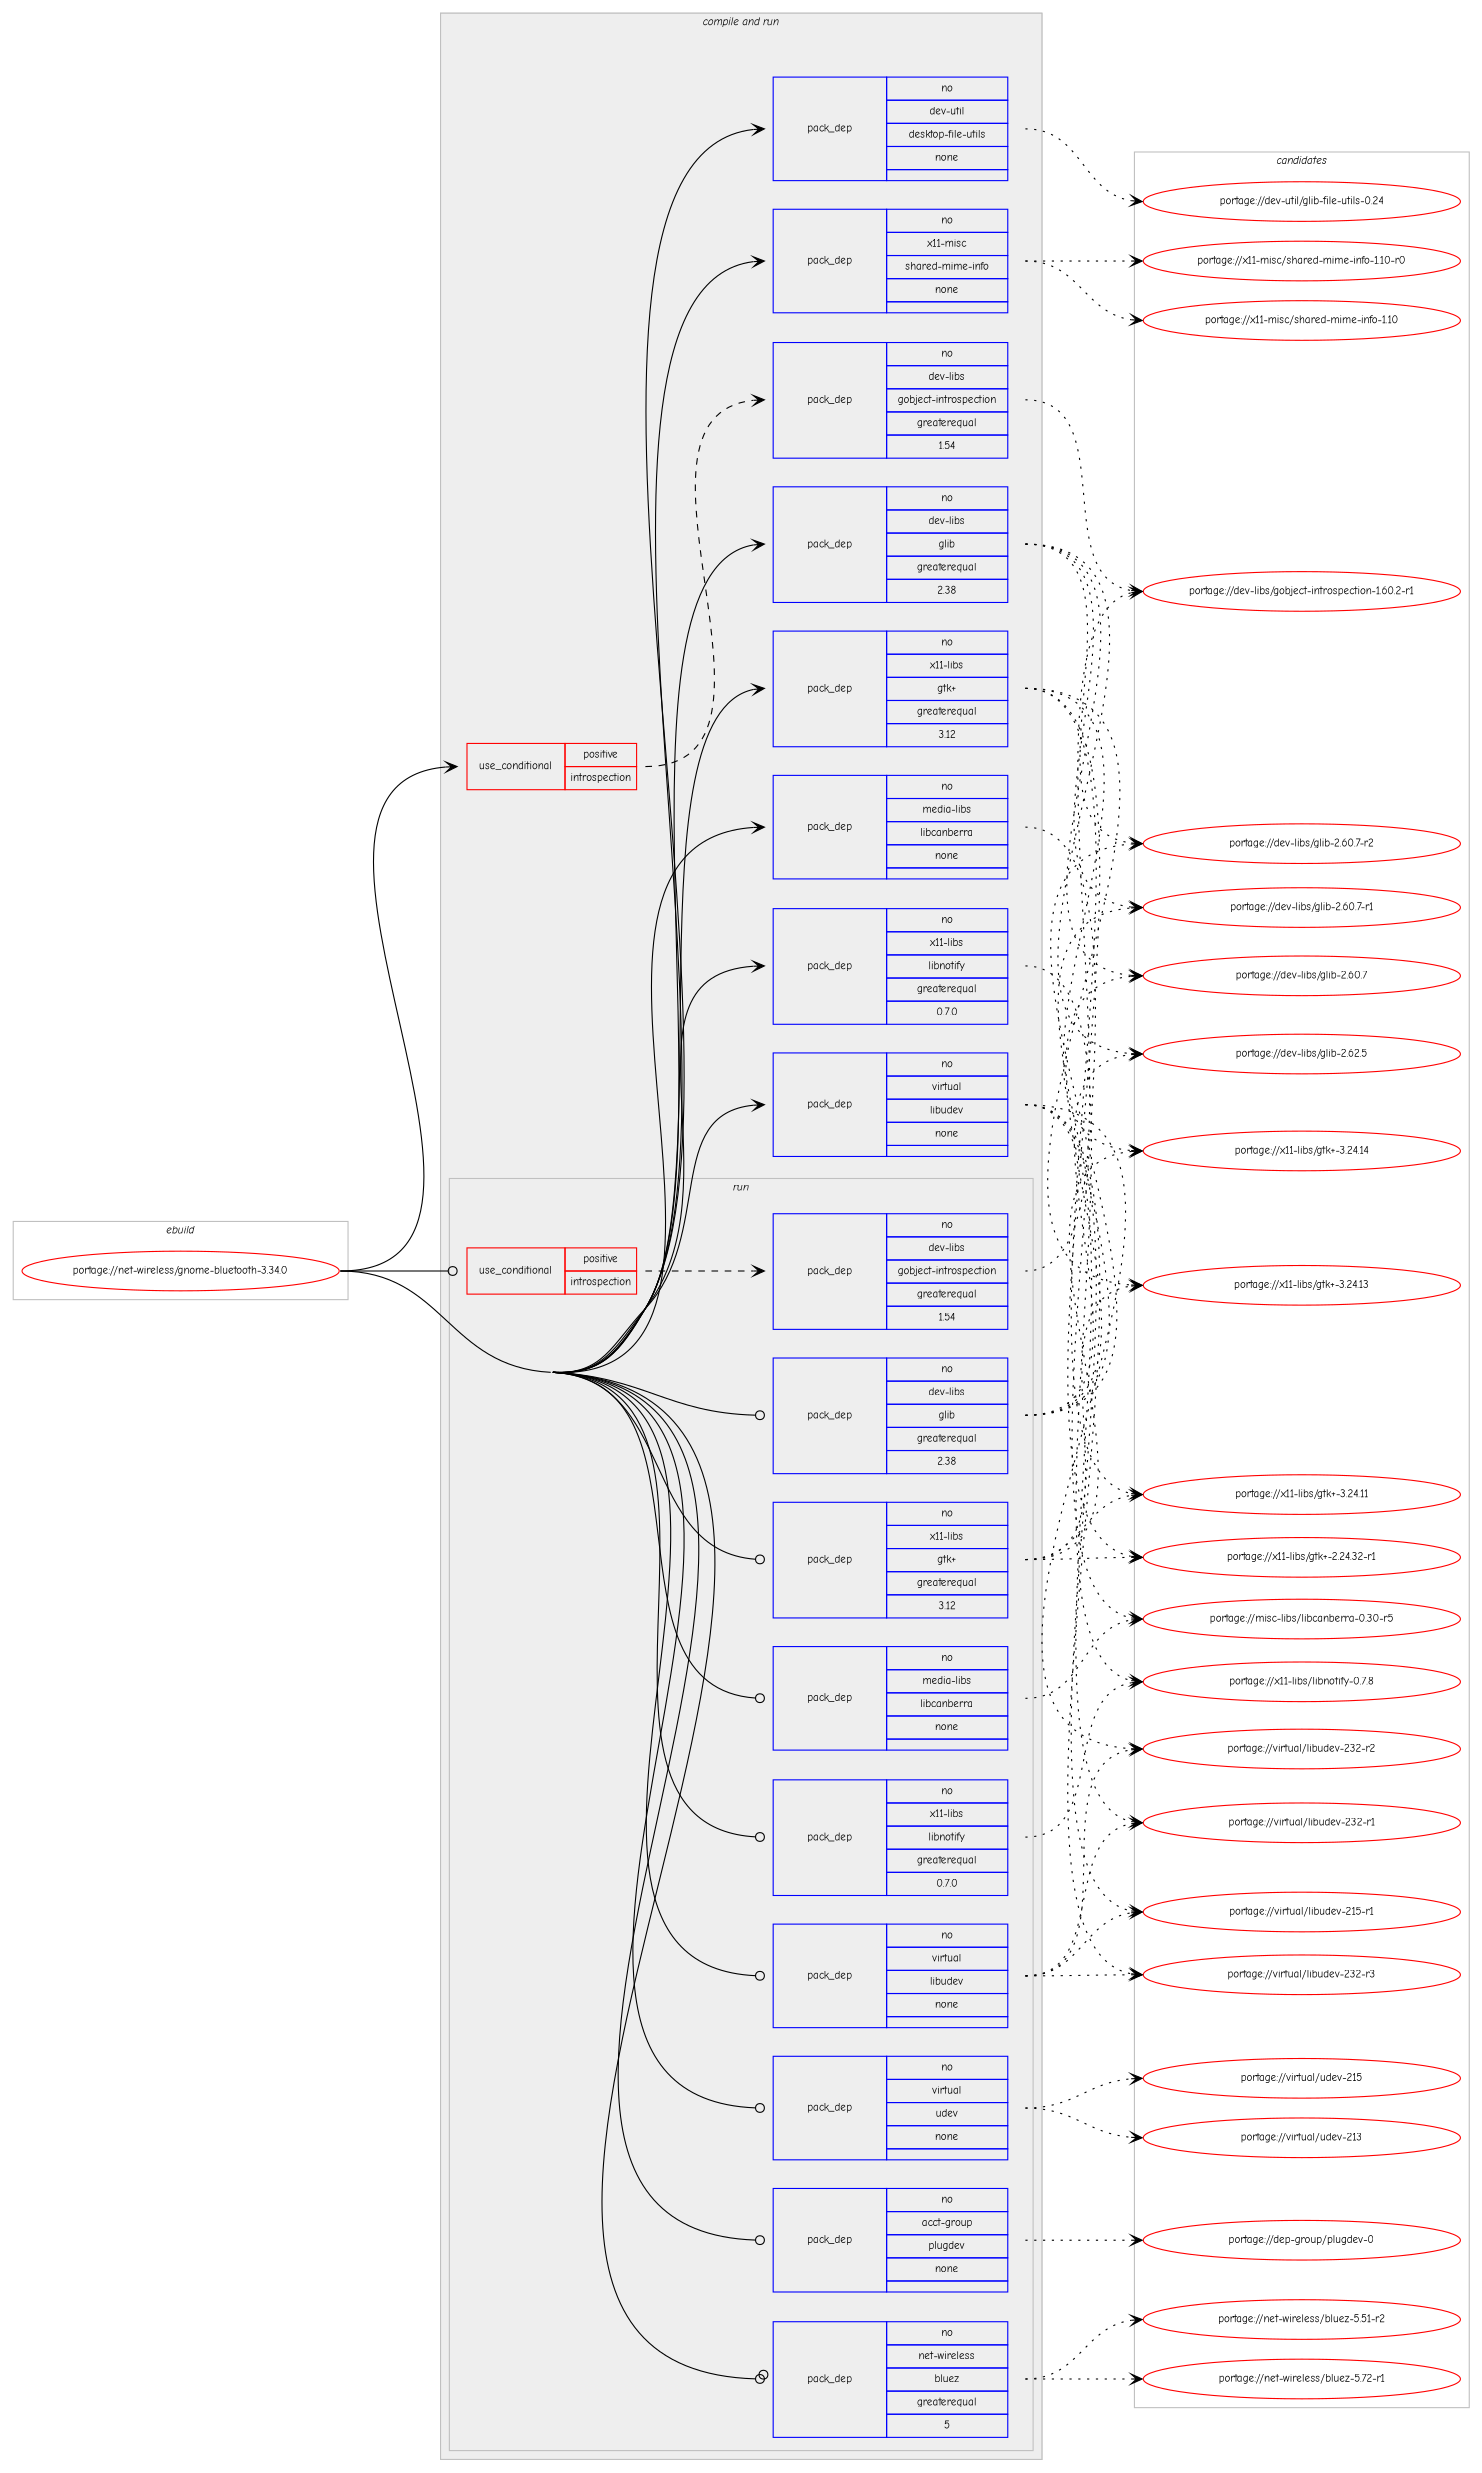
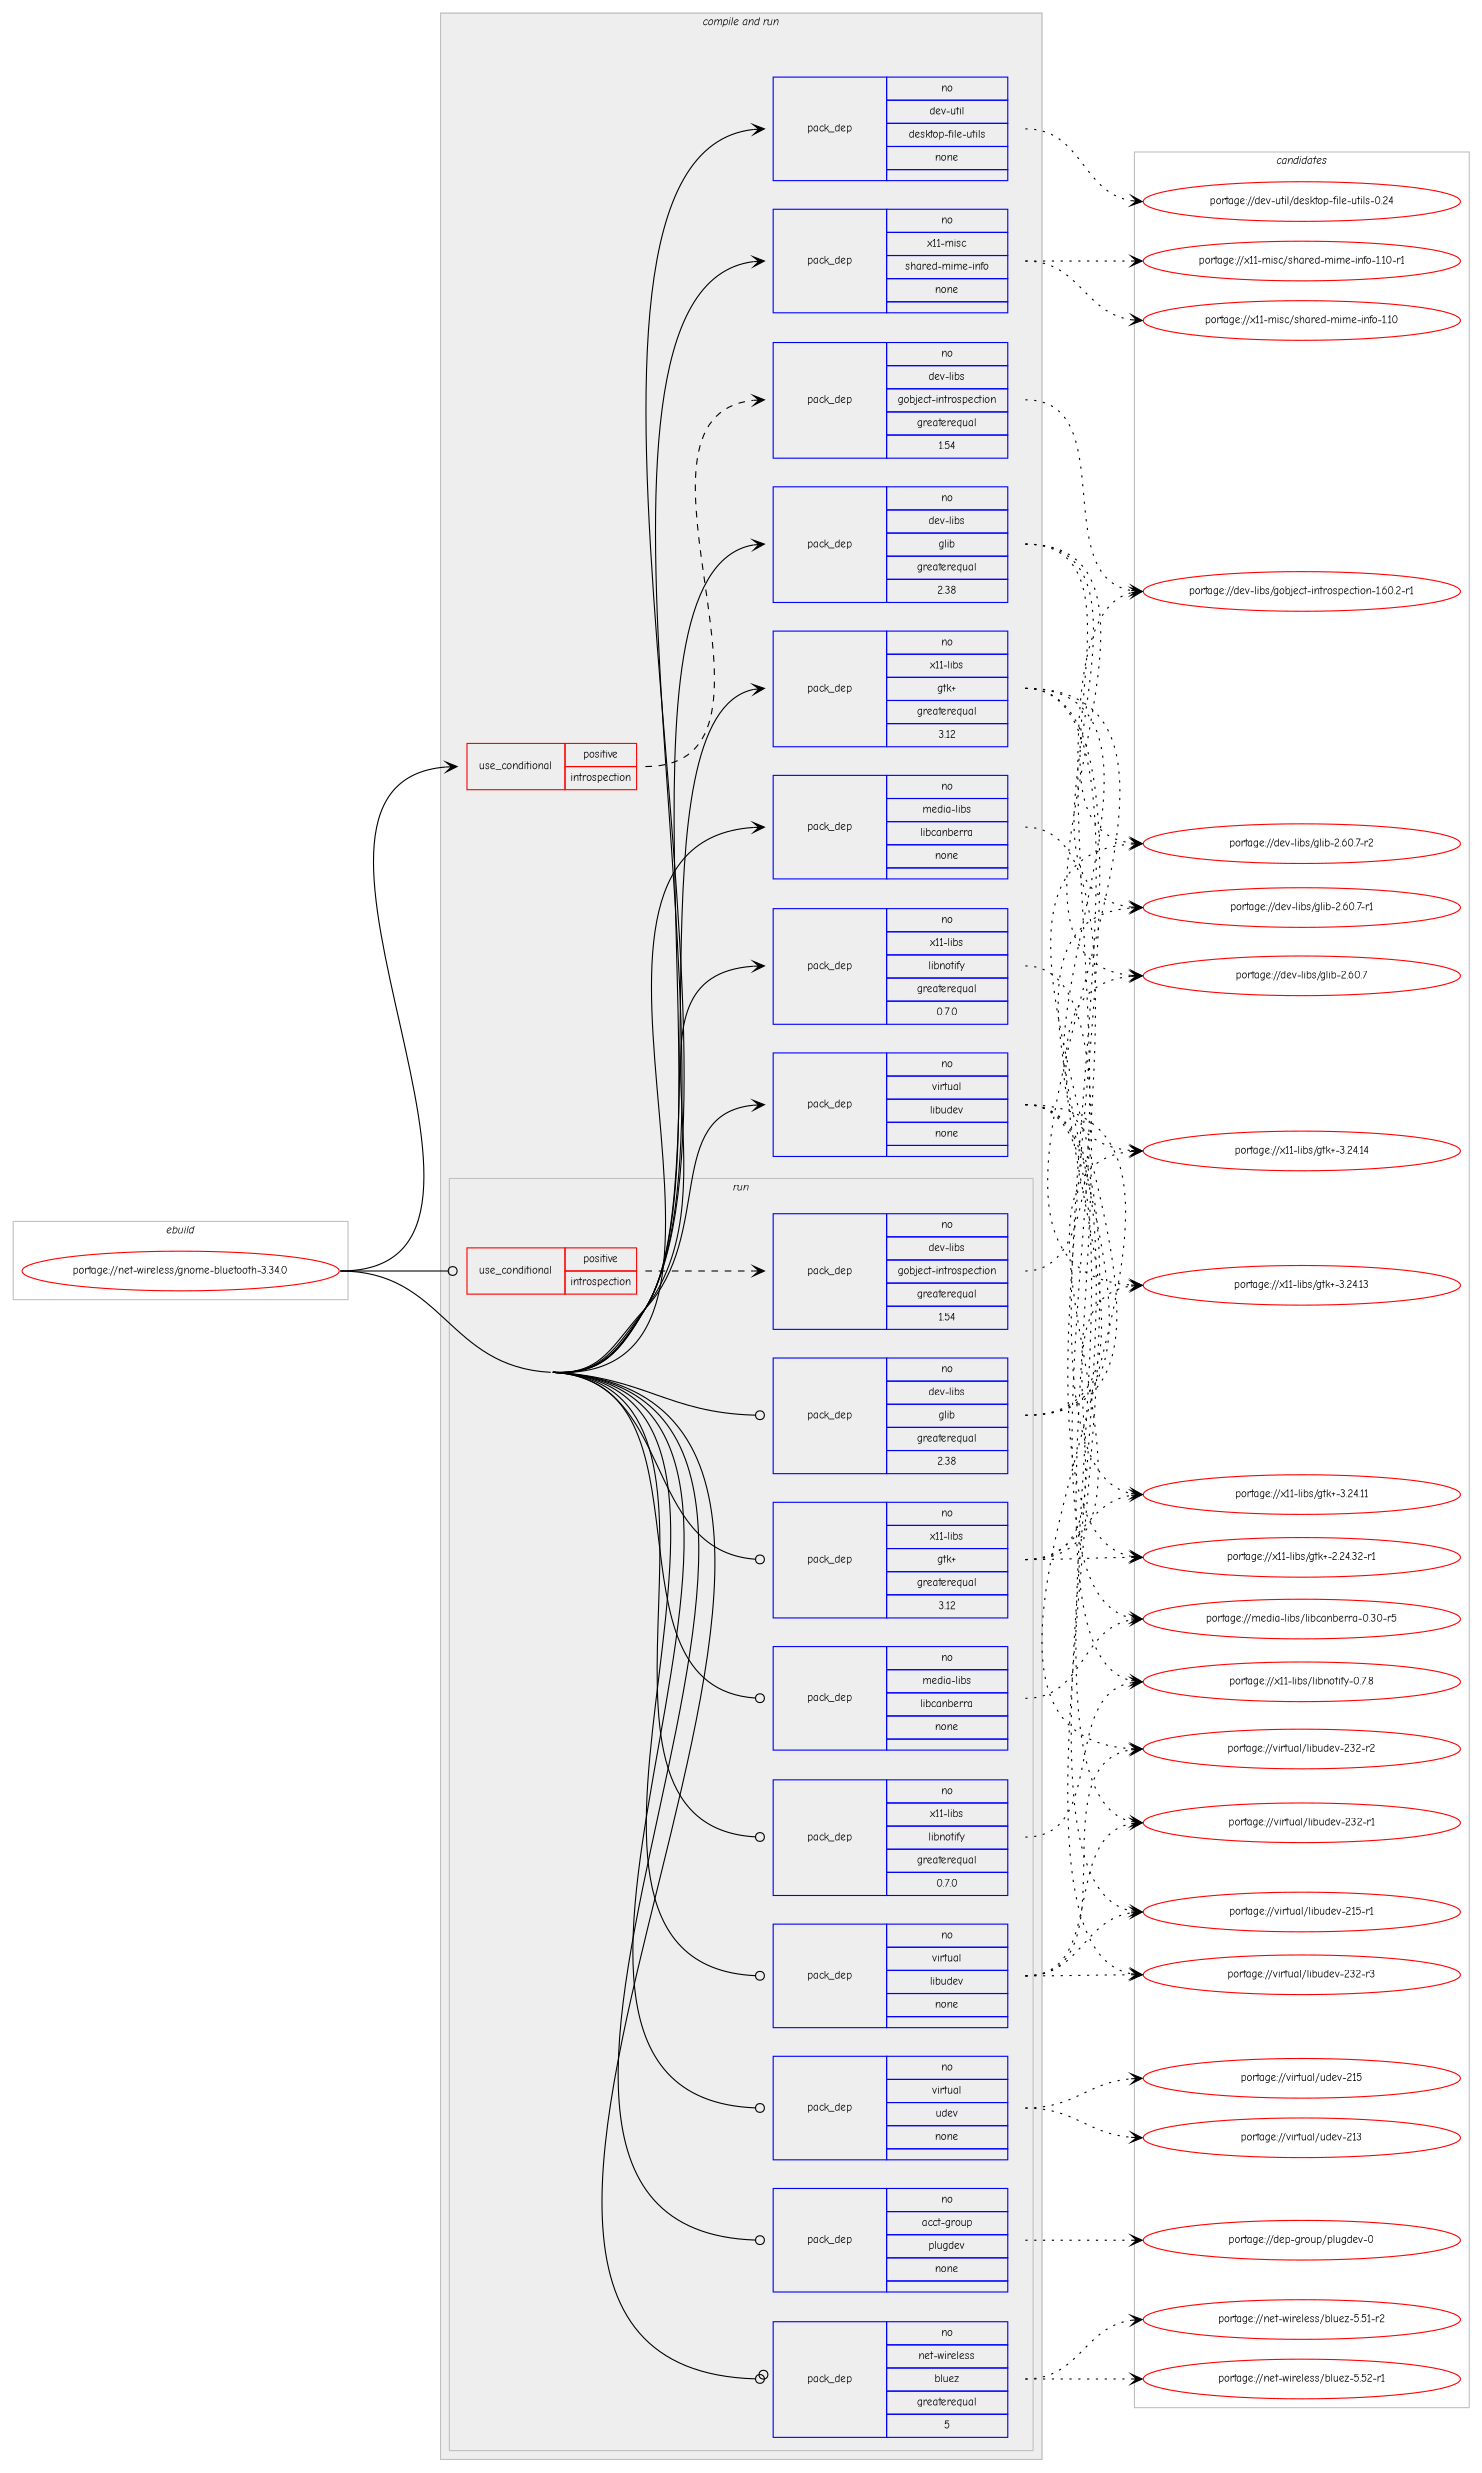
node "portage://dev-util/glib-file-utils-0.24": label "portage://dev-util/glib-file-utils-0.24" -> "portage://dev-util/desktop-file-utils-0.24"
node "portage://x11-misc/shared-mime-info-1.10-r0": label "portage://x11-misc/shared-mime-info-1.10-r0" -> "portage://x11-misc/shared-mime-info-1.10-r1"
node "portage://dev-libs/glib-2.62.5": removed
node "portage://misc-libs/libcanberra-0.30-r5": label "portage://misc-libs/libcanberra-0.30-r5" -> "portage://media-libs/libcanberra-0.30-r5"
node "portage://net-wireless/bluez-5.72-r1": label "portage://net-wireless/bluez-5.72-r1" -> "portage://net-wireless/bluez-5.52-r1"
